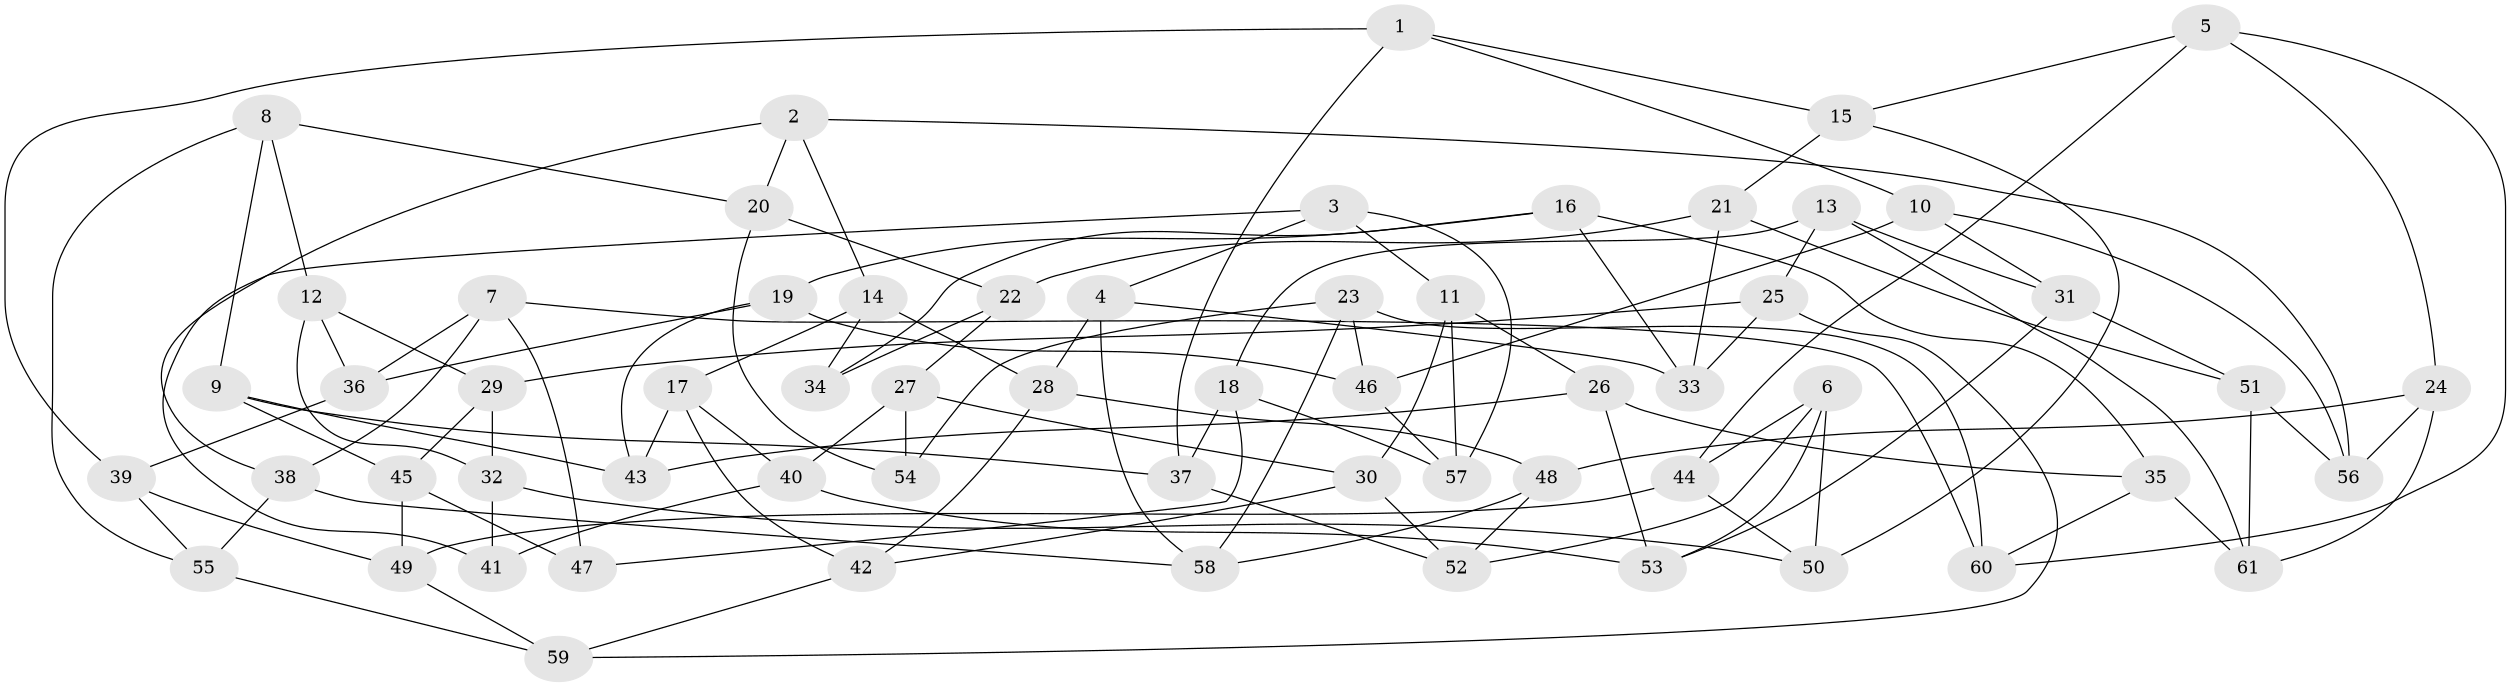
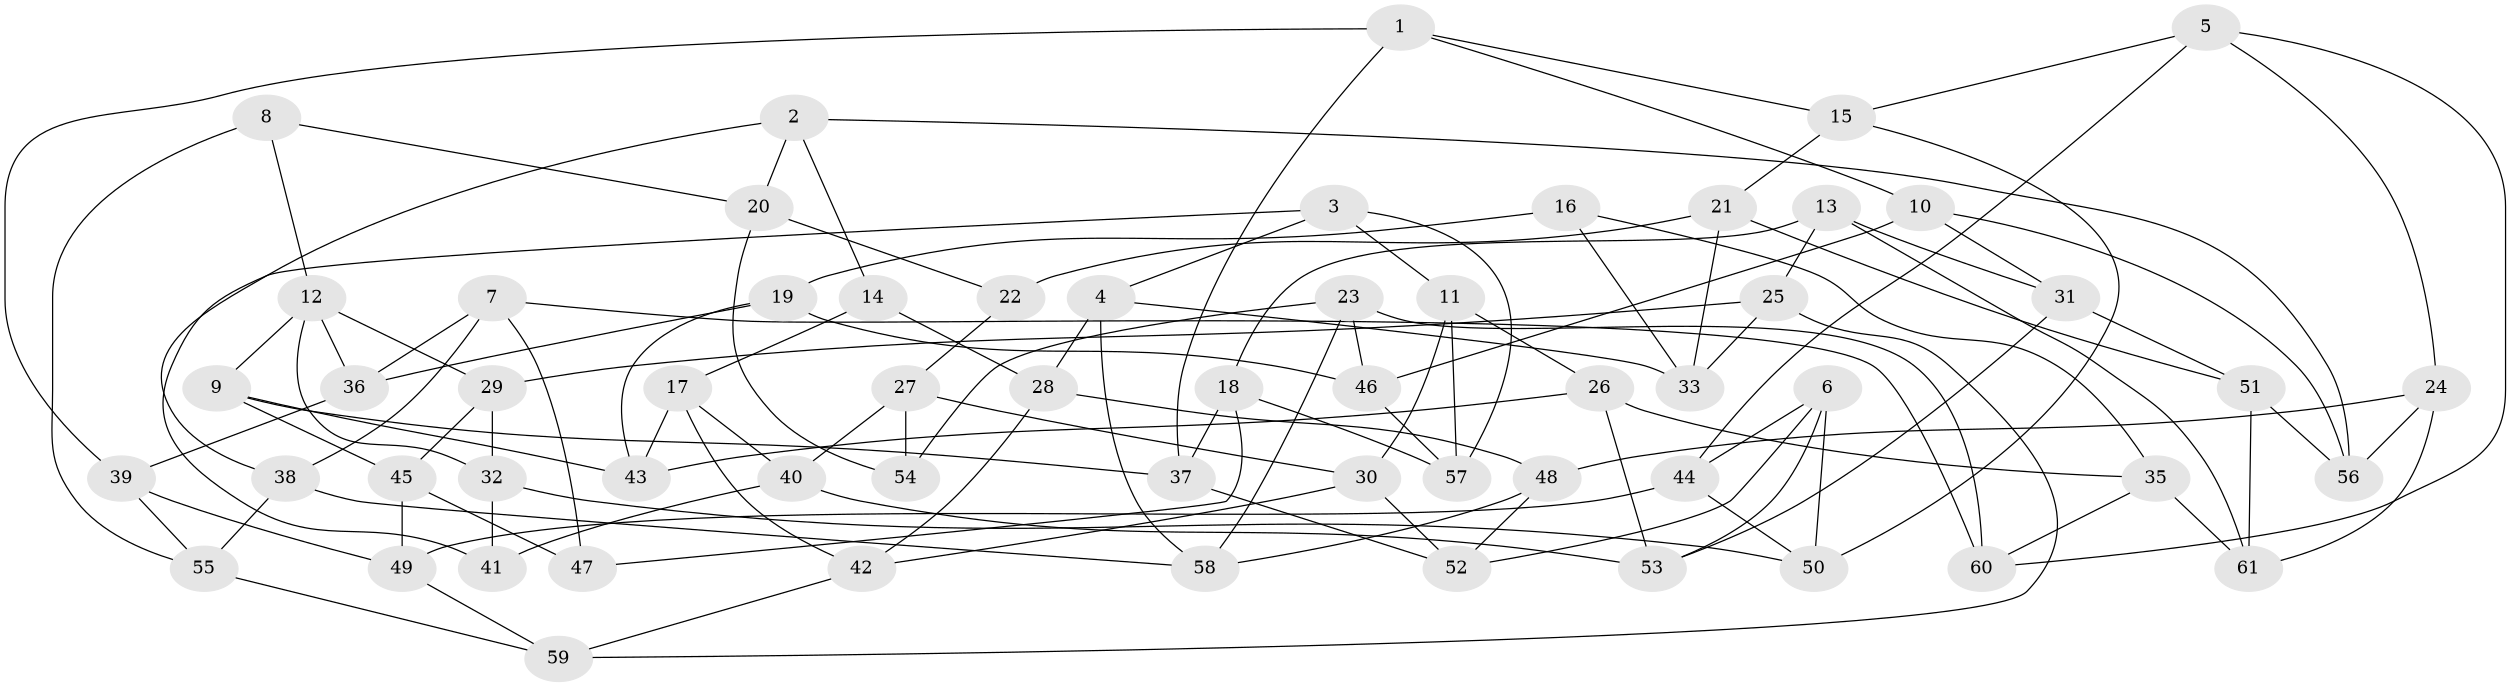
edge "8" -- "9": now "12" -- "9"
node "34": removed
